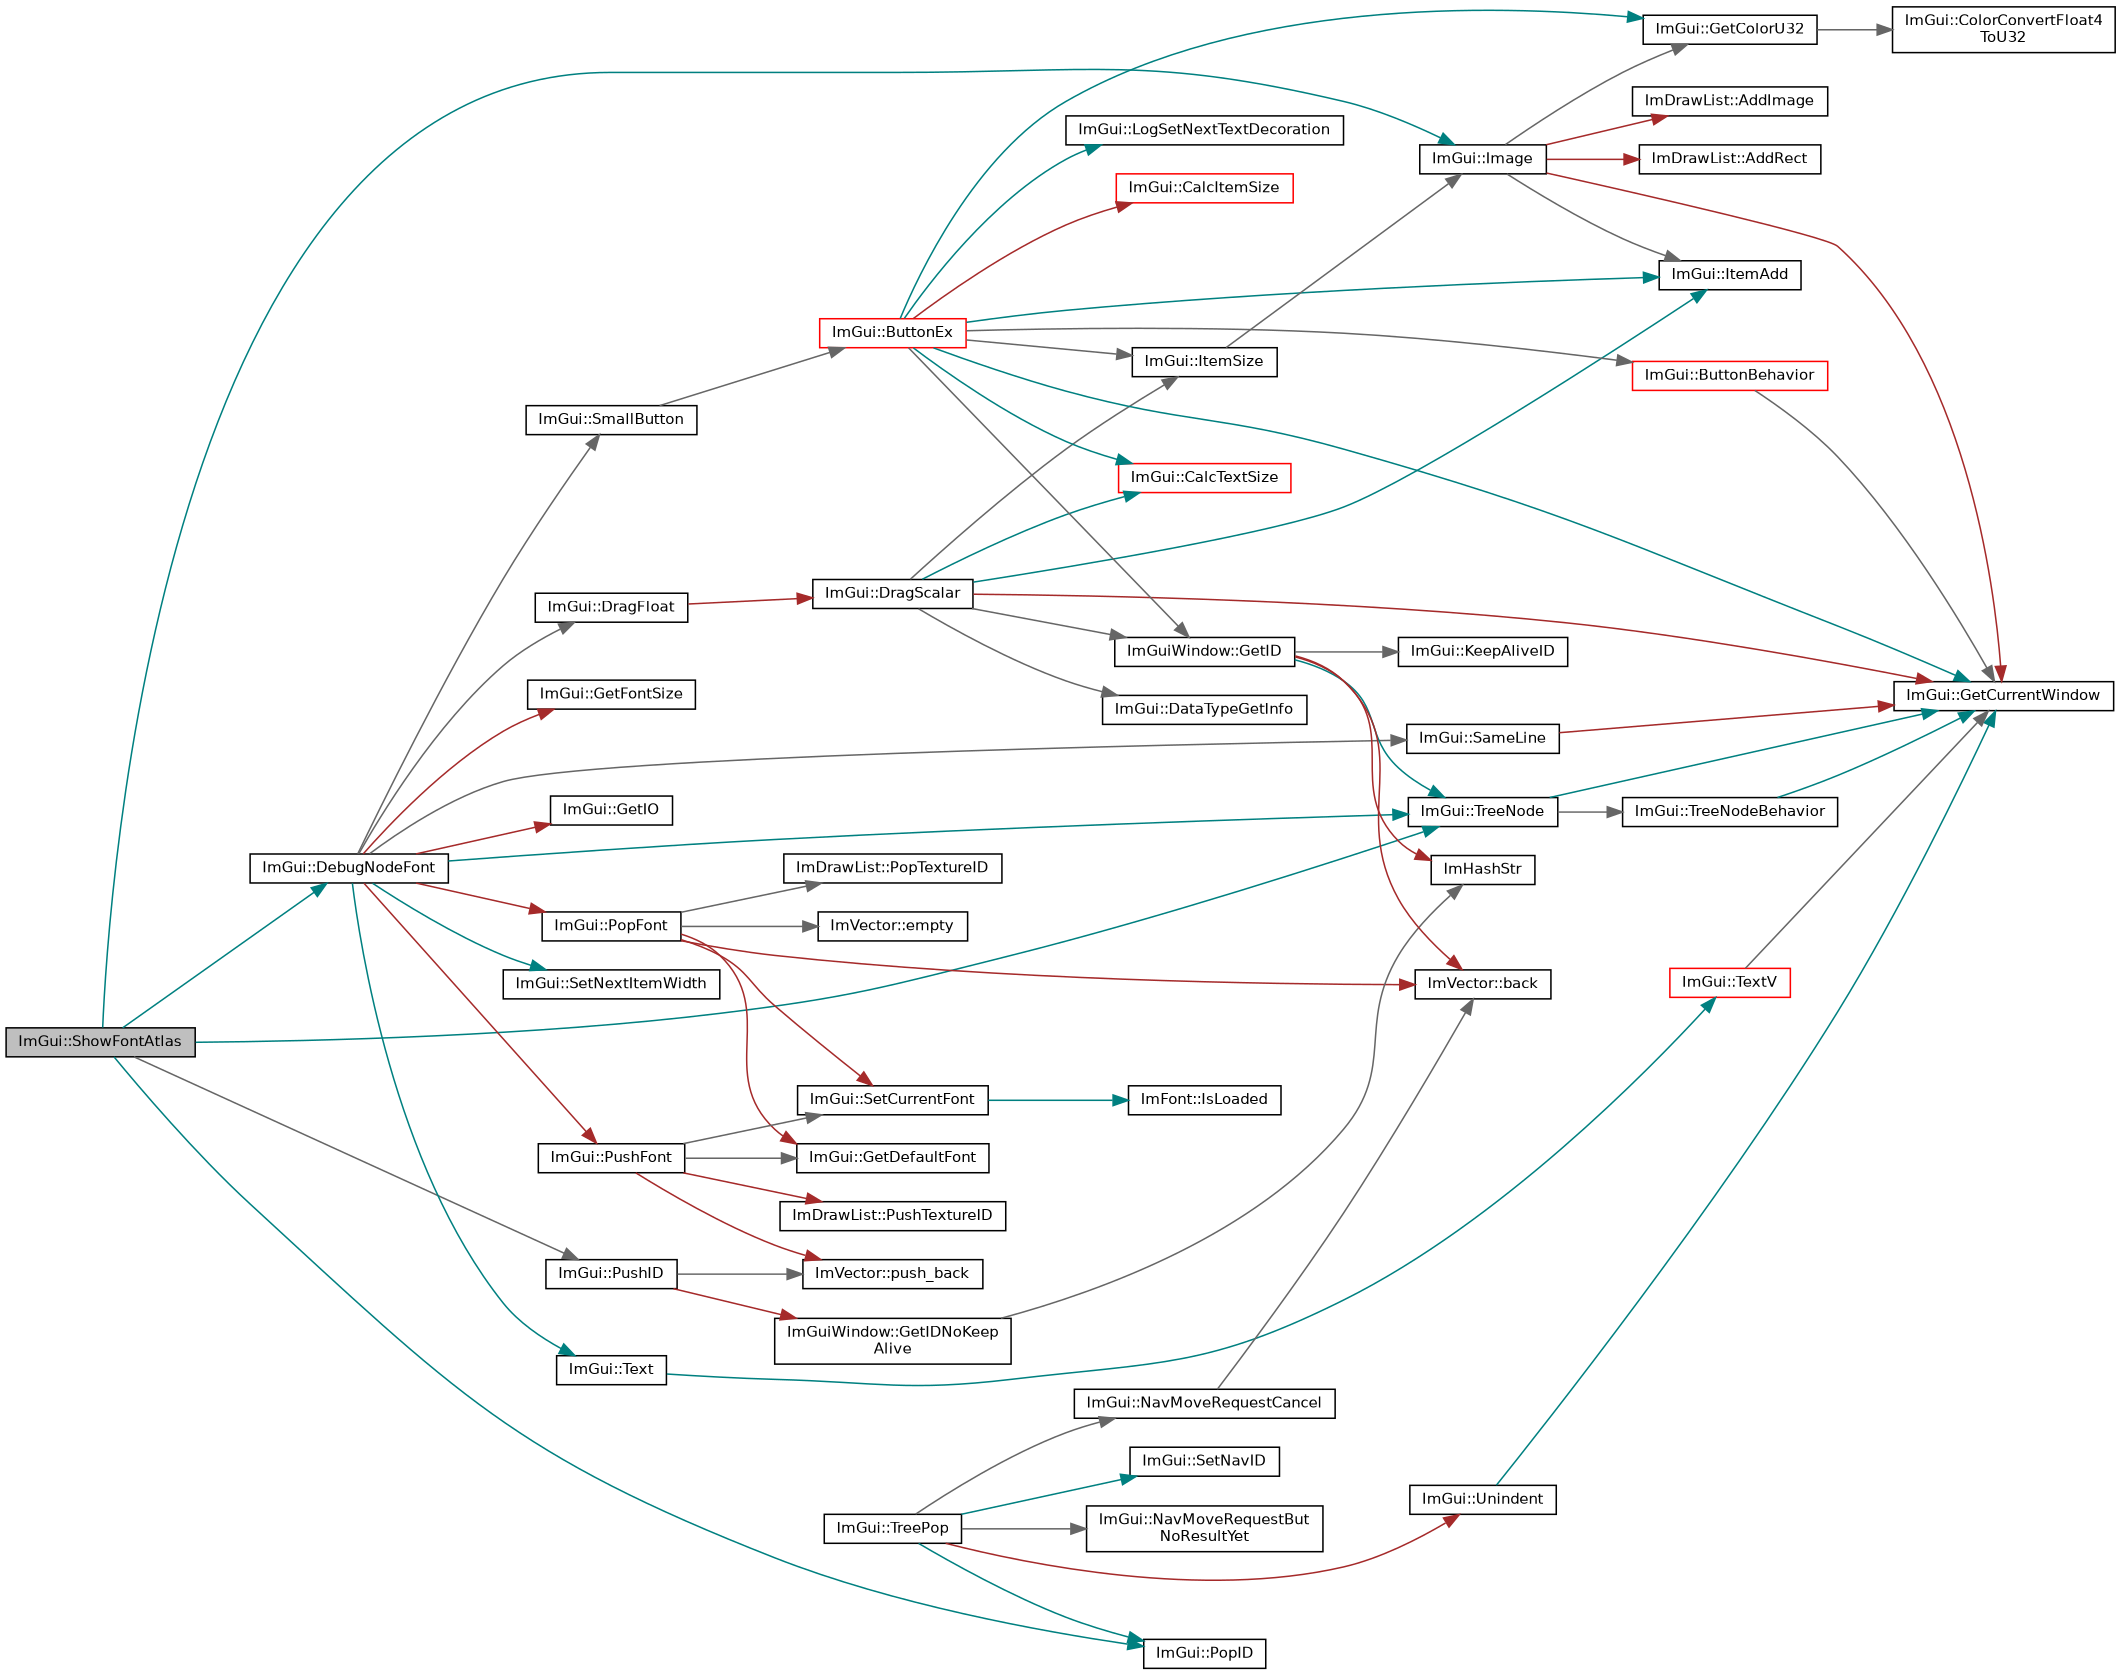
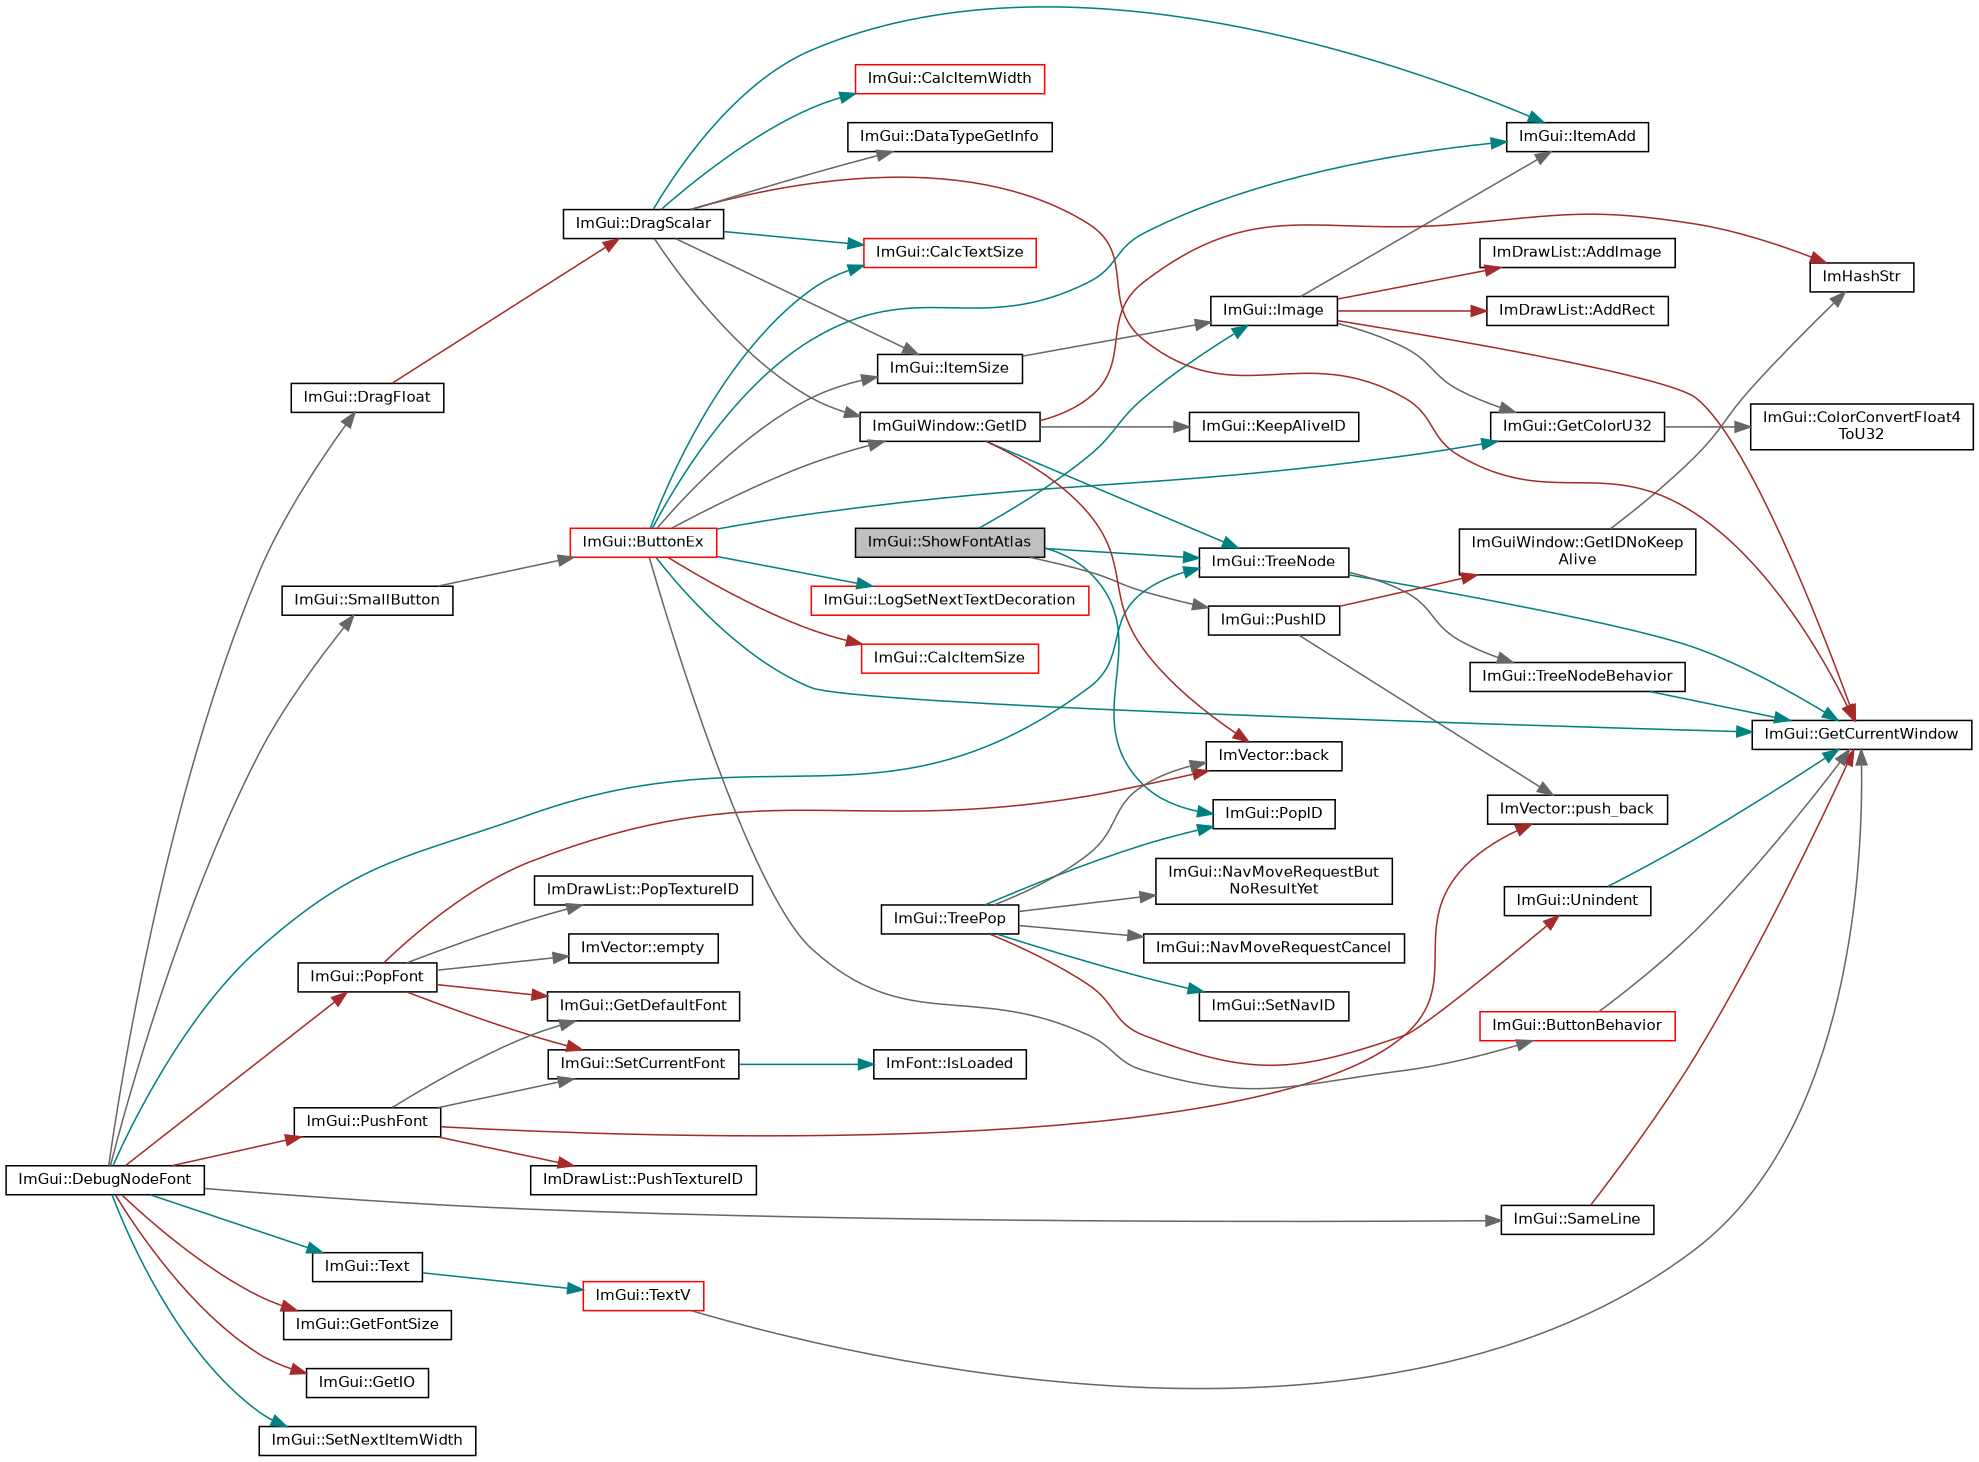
node "ImGui::CalcItemWidth": added
node "ImGui::LogSetNextTextDecoration": color black -> red
edge "ImGui::ShowFontAtlas" -> "ImGui::DebugNodeFont": removed
edge "ImGui::NavMoveRequestCancel" -> "ImVector::back": now "ImGui::TreePop" -> "ImVector::back"
